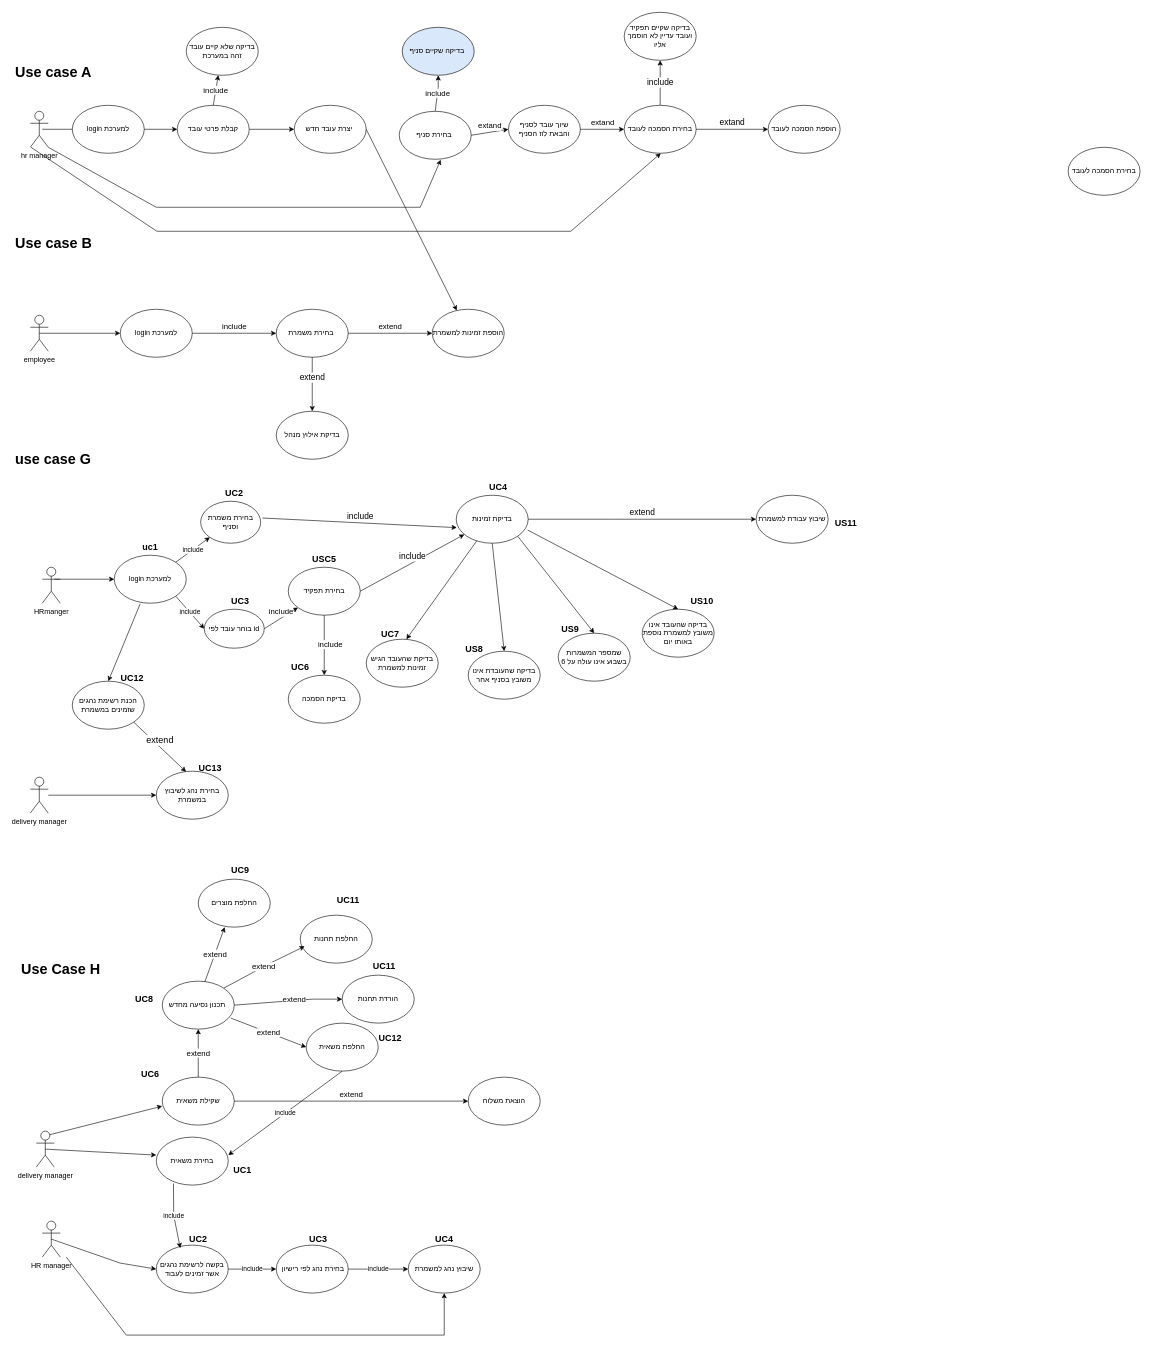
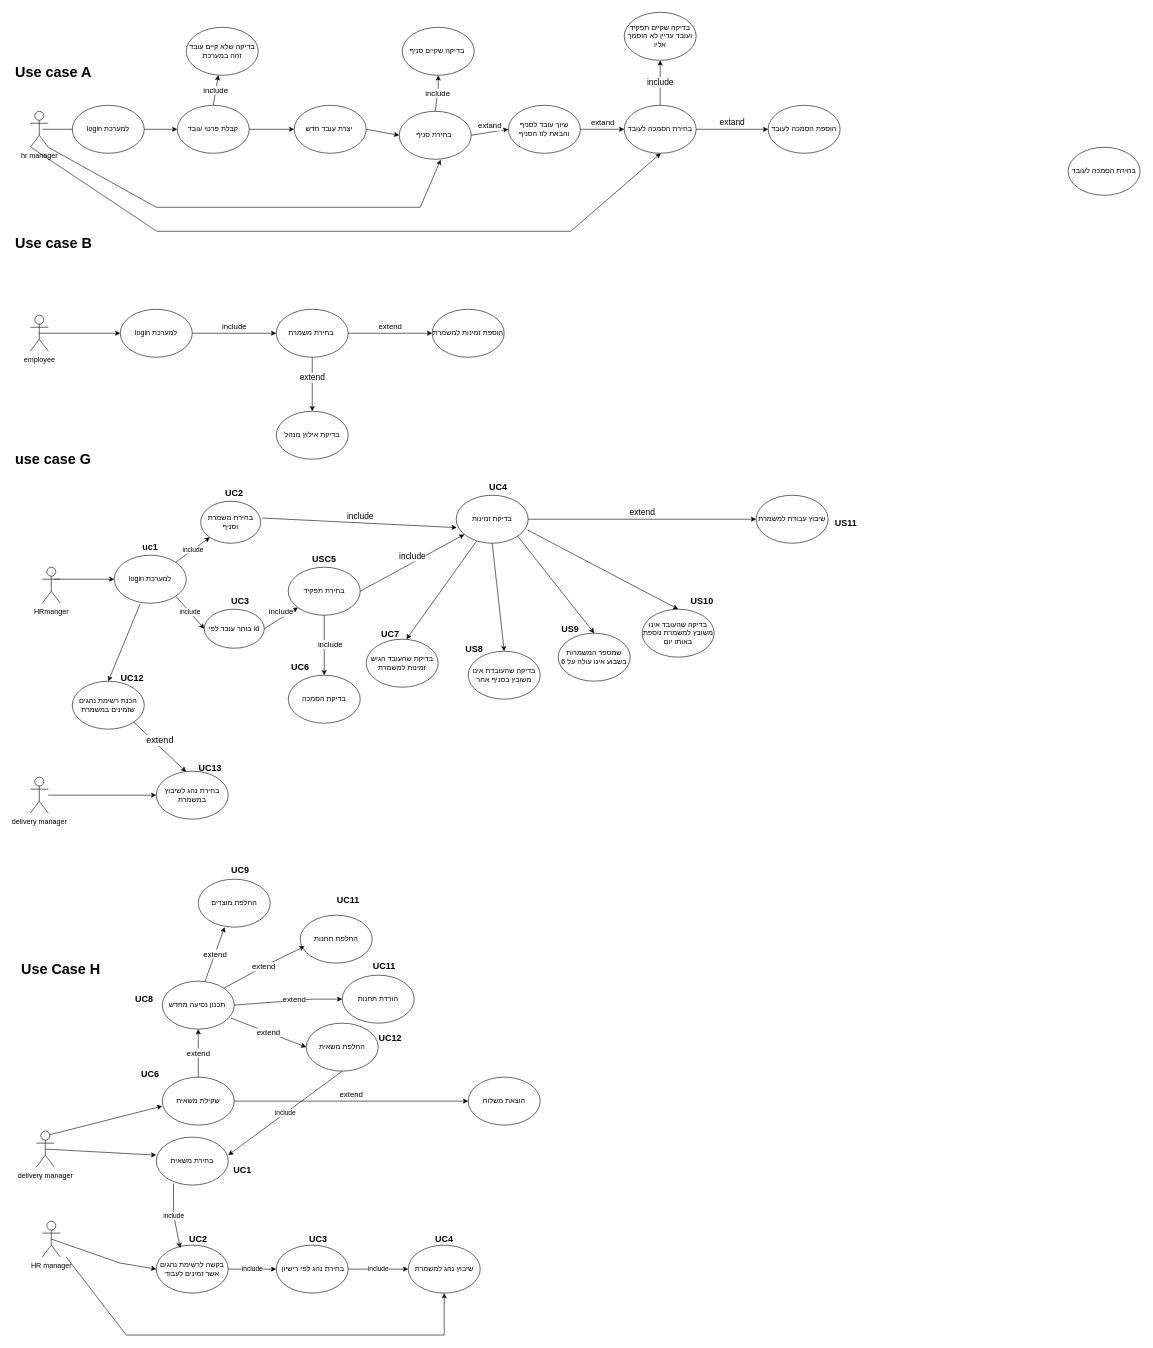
node "בדיקה שקיים סניף": fillcolor #dae8fc -> #ffffff
edge "יצרת עובד חדש" -> "הוספת זמינות למשמרת": now "יצרת עובד חדש" -> "בחירת סניף"
